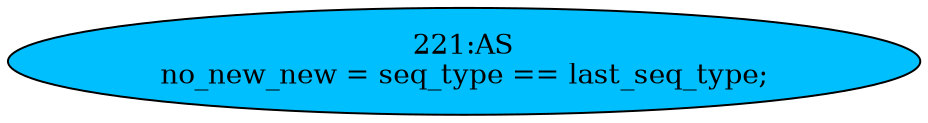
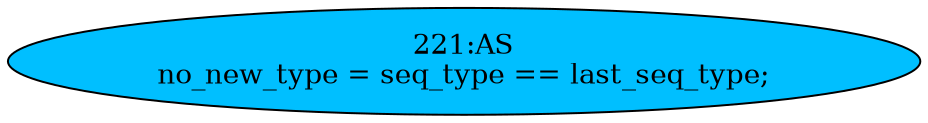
node "221:AS no_new_new = seq_type == last_seq_type;": label "221:AS no_new_new = seq_type == last_seq_type;" -> "221:AS no_new_type = seq_type == last_seq_type;"
